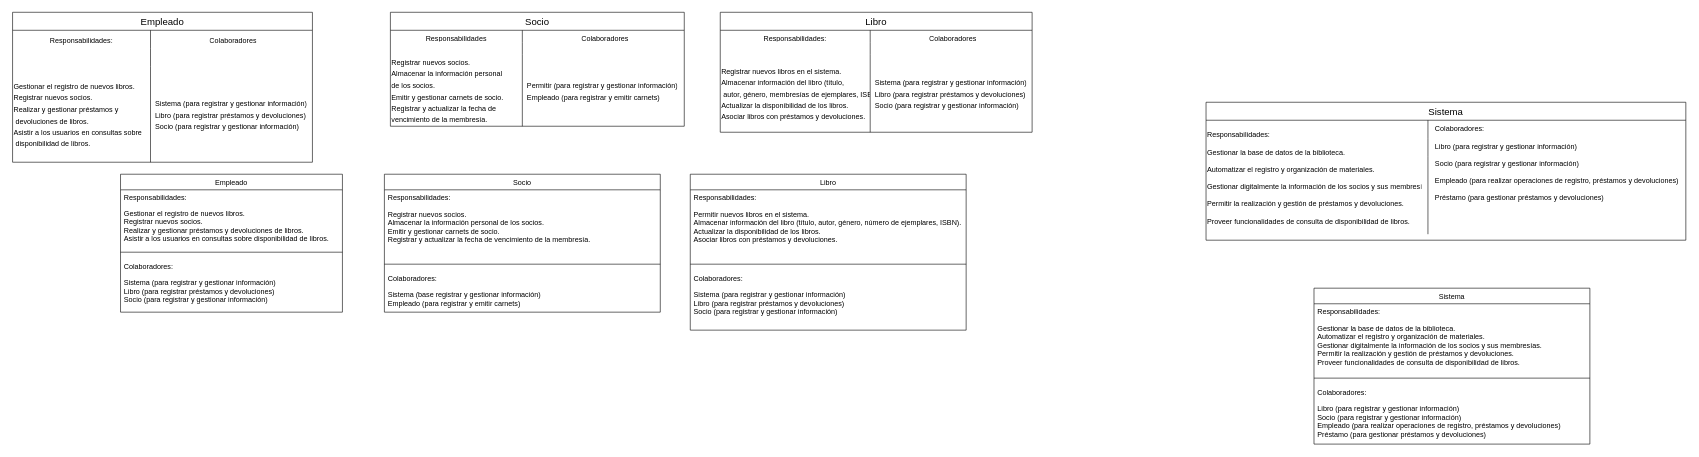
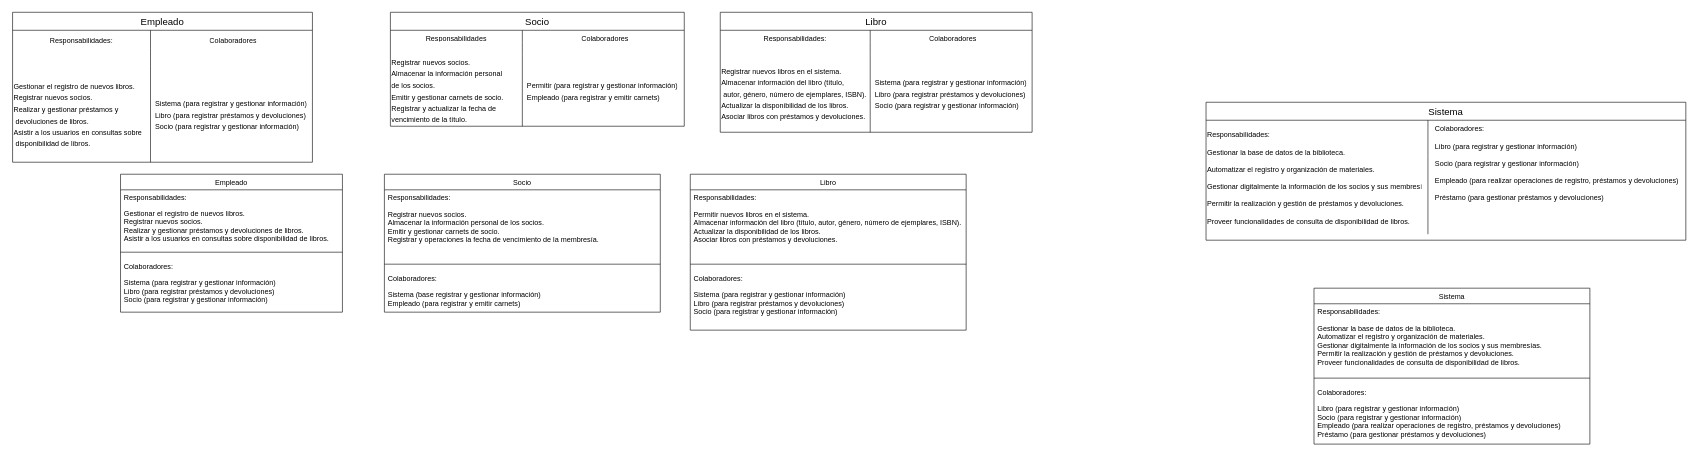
node "Registrar nuevos socios.Almacenar la información personal de los socios.Emitir y gestionar carnets de socio.Registrar y actualizar la fecha de vencimiento de la membresía.": label "Registrar nuevos socios.Almacenar la información personal de los socios.Emitir y gestionar carnets de socio.Registrar y actualizar la fecha de vencimiento de la membresía." -> "Registrar nuevos socios.Almacenar la información personal de los socios.Emitir y gestionar carnets de socio.Registrar y actualizar la fecha de vencimiento de la título."
node "Registrar nuevos libros en el sistema.Almacenar información del libro (título, autor, género, membresías de ejemplares, ISBN).Actualizar la disponibilidad de los libros.Asociar libros con préstamos y devoluciones.": label "Registrar nuevos libros en el sistema.Almacenar información del libro (título, autor, género, membresías de ejemplares, ISBN).Actualizar la disponibilidad de los libros.Asociar libros con préstamos y devoluciones." -> "Registrar nuevos libros en el sistema.Almacenar información del libro (título, autor, género, número de ejemplares, ISBN).Actualizar la disponibilidad de los libros.Asociar libros con préstamos y devoluciones."
node "Responsabilidades: Registrar nuevos socios. Almacenar la información personal de los socios. Emitir y gestionar carnets de socio. Registrar y actualizar la fecha de vencimiento de la membresía.": label "Responsabilidades: Registrar nuevos socios. Almacenar la información personal de los socios. Emitir y gestionar carnets de socio. Registrar y actualizar la fecha de vencimiento de la membresía." -> "Responsabilidades: Registrar nuevos socios. Almacenar la información personal de los socios. Emitir y gestionar carnets de socio. Registrar y operaciones la fecha de vencimiento de la membresía."
